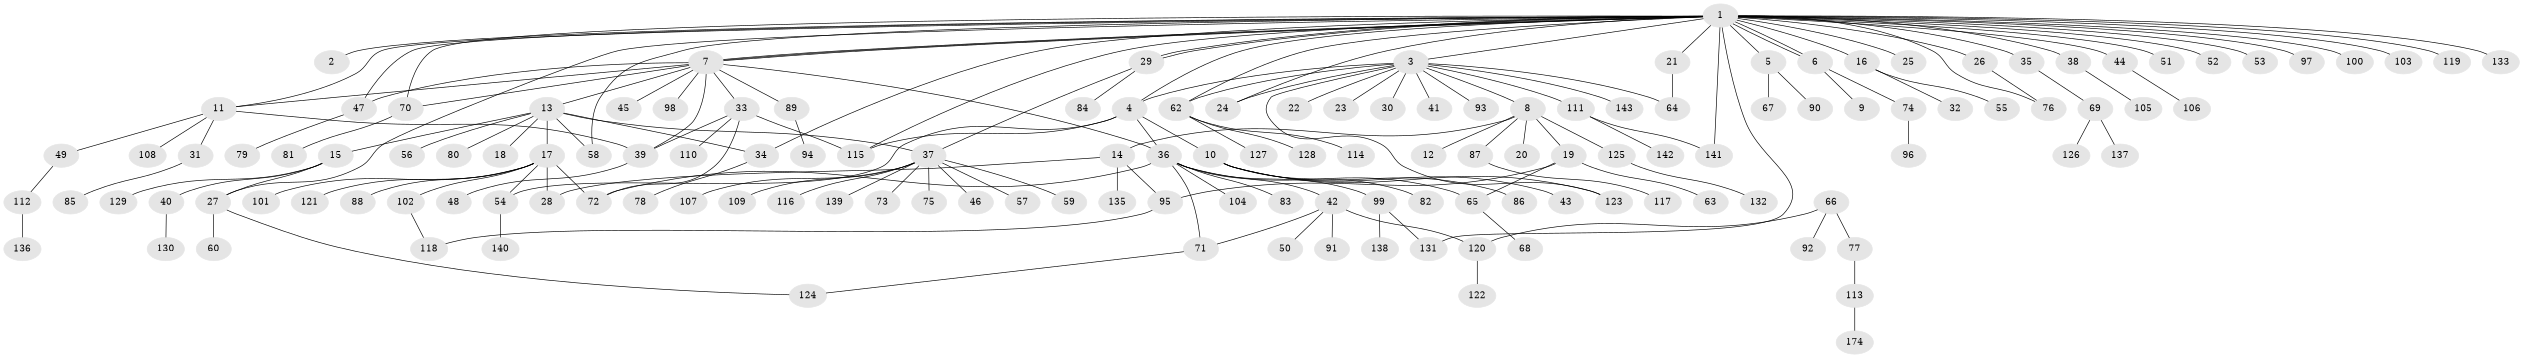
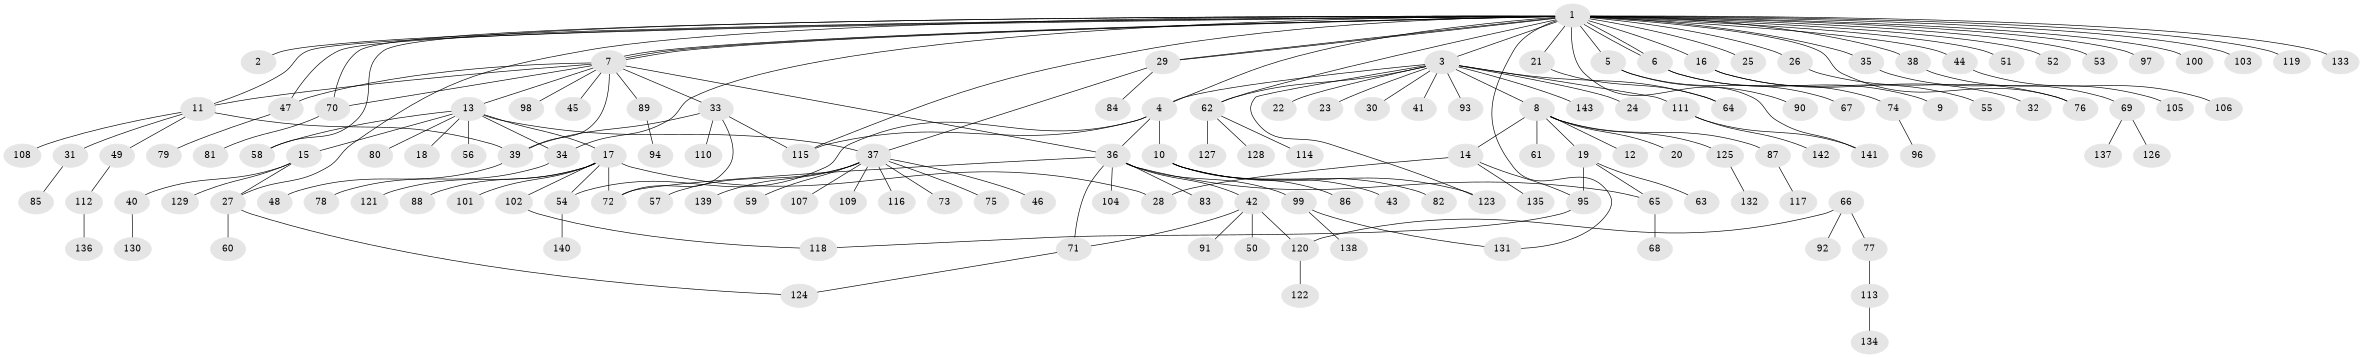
edge "1" -- "24": removed
node "61": added
node "174": label "174" -> "134"
